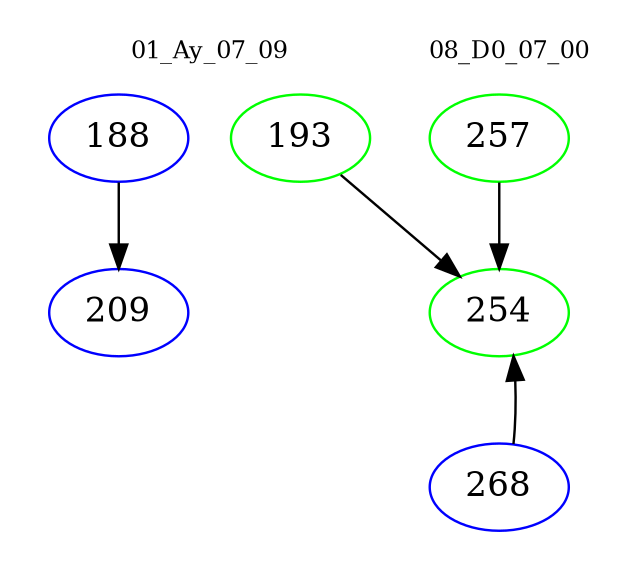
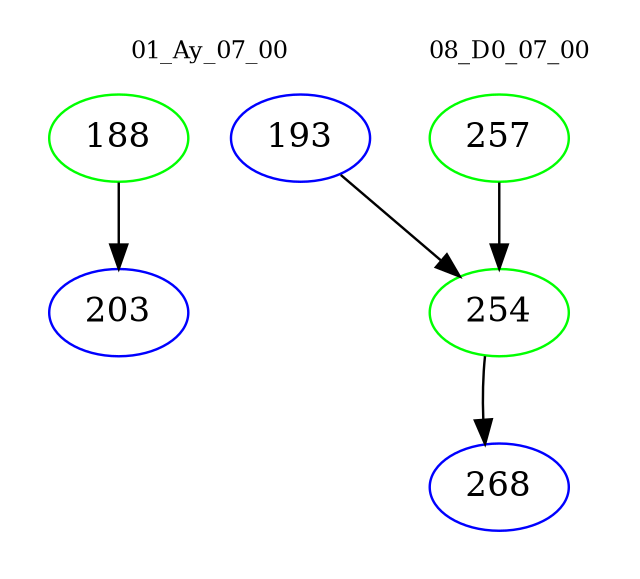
cluster "01_Ay_07_09": label "01_Ay_07_09" -> "01_Ay_07_00"
node "188": color blue -> green
node "193": color green -> blue
node "209": label "209" -> "203"
edge "268" -> "254": reversed
